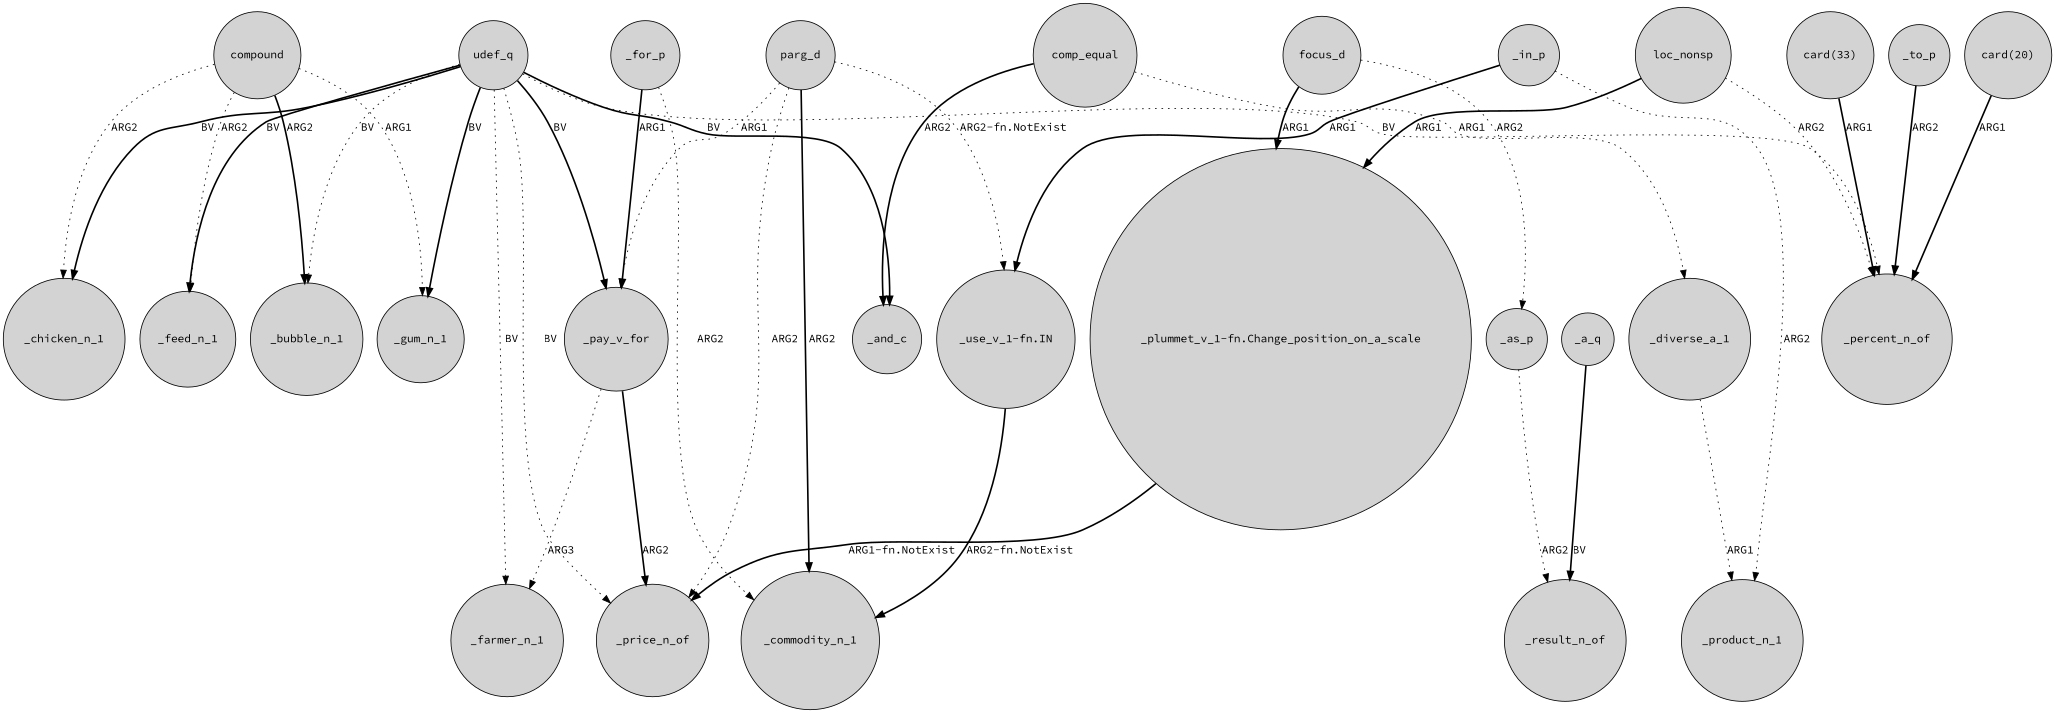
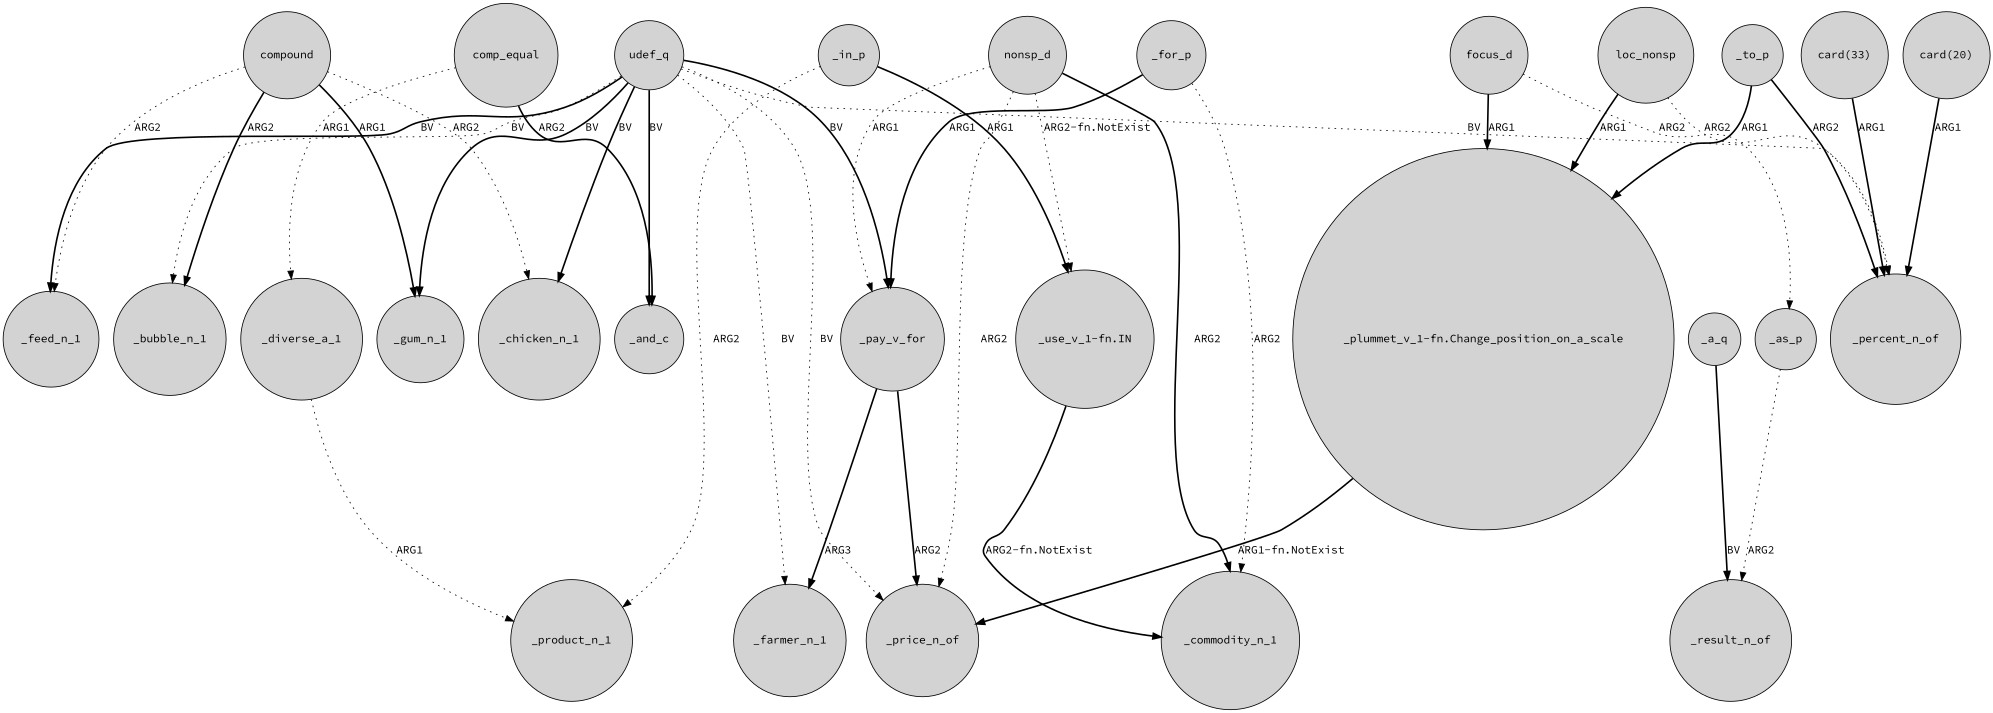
node "parg_d": label "parg_d" -> "nonsp_d"
edge "_to_p" -> "_plummet_v_1-fn.Change_position_on_a_scale": added, label "ARG1"
edge "compound" -> "_gum_n_1": style dotted -> bold
edge "_pay_v_for" -> "_farmer_n_1": style dotted -> bold
